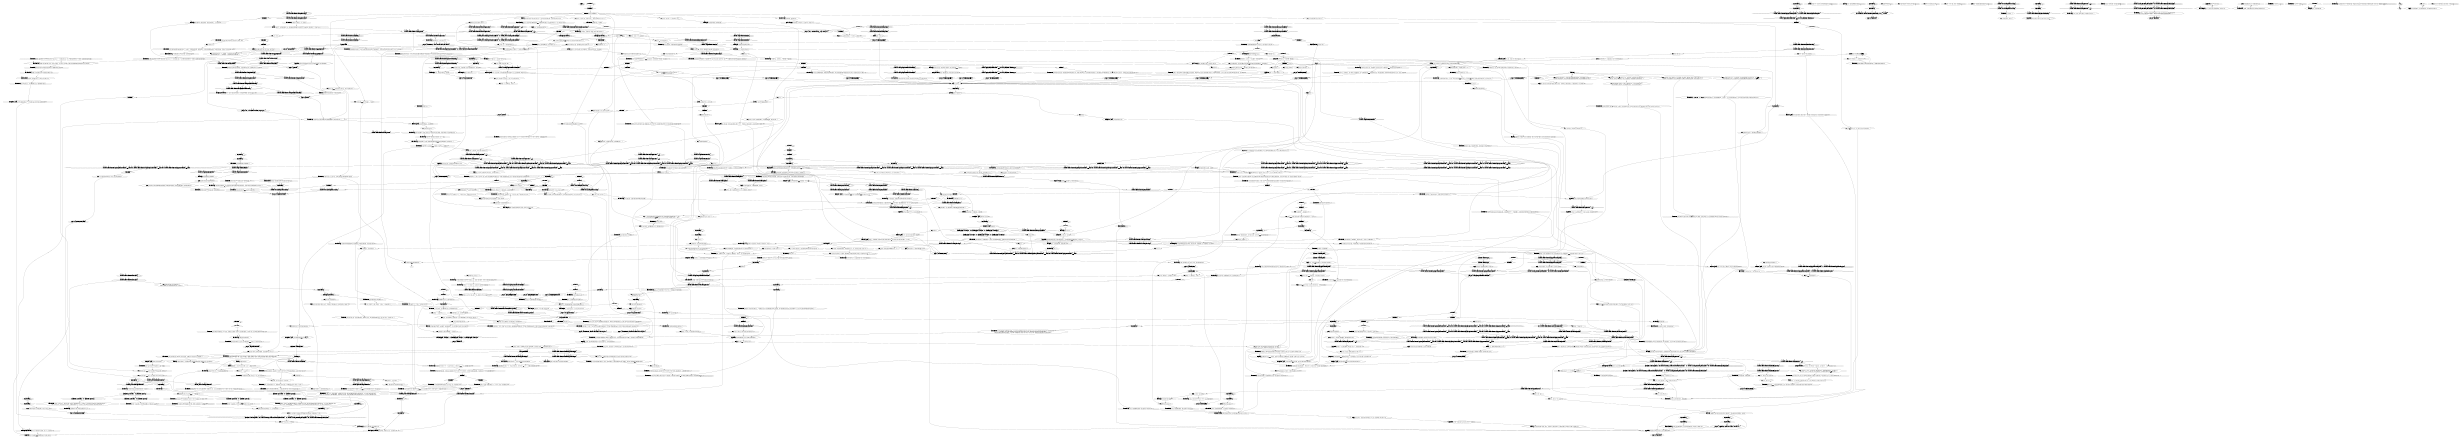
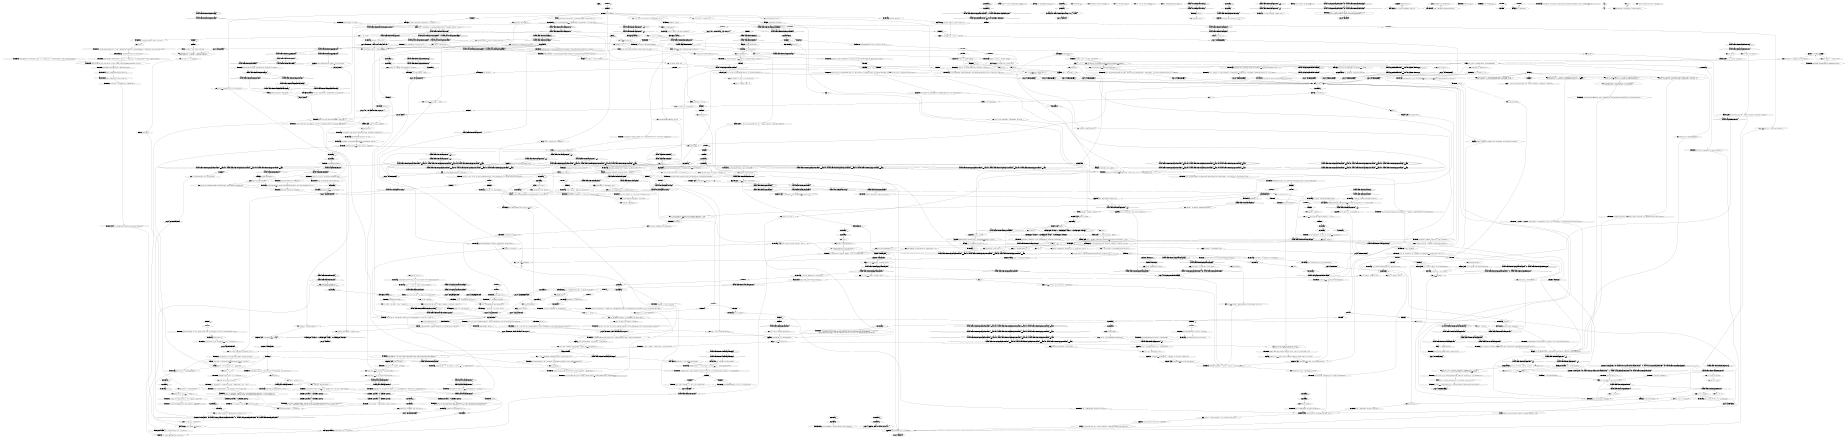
node "说回枪的事_to_it": label "说回枪的事_to_it" -> "get_to_it"
node "慢慢来_shoot": label "慢慢来_shoot" -> "shooty_shoot"
node "You: 拜托，我忘了什么？（击打脑袋的侧面。）": added
node "may_控制它的那头资产阶级肥猪_bells_bells": label "may_控制它的那头资产阶级肥猪_bells_bells" -> "may_bells_bells_bells"
node "Half Light: ……为了杀人。": removed
